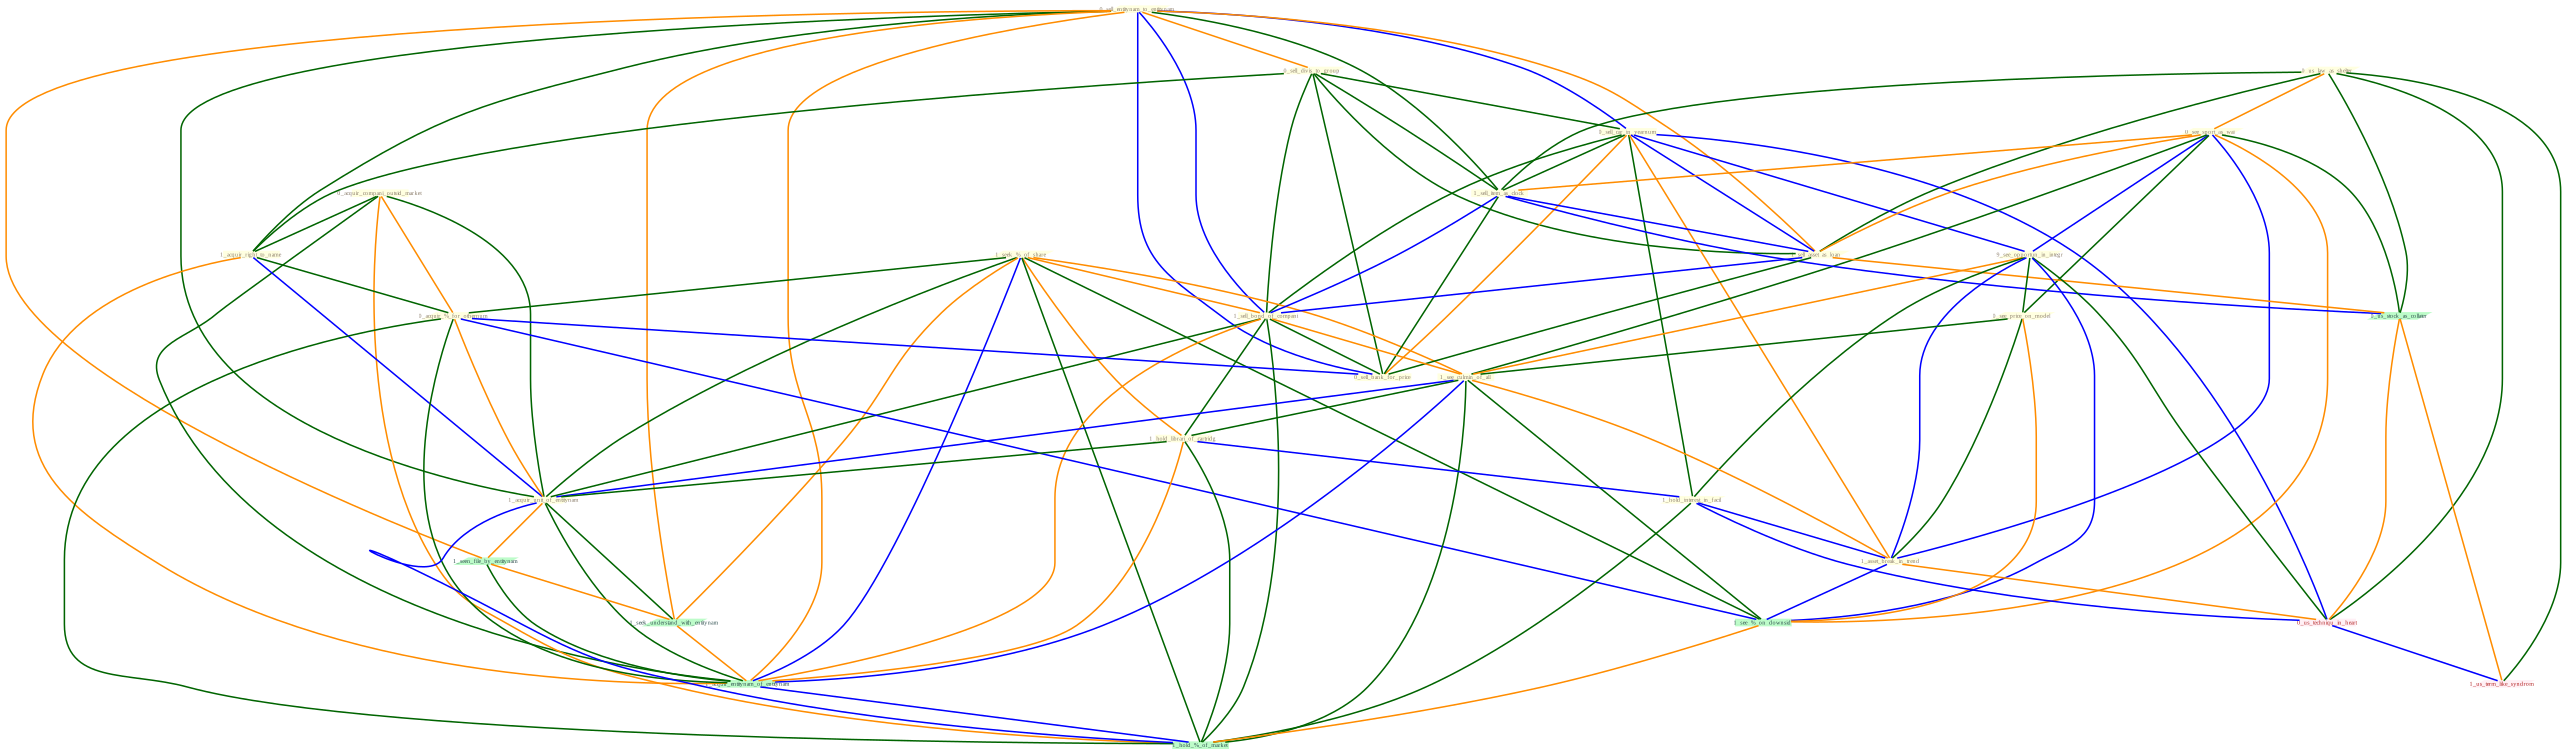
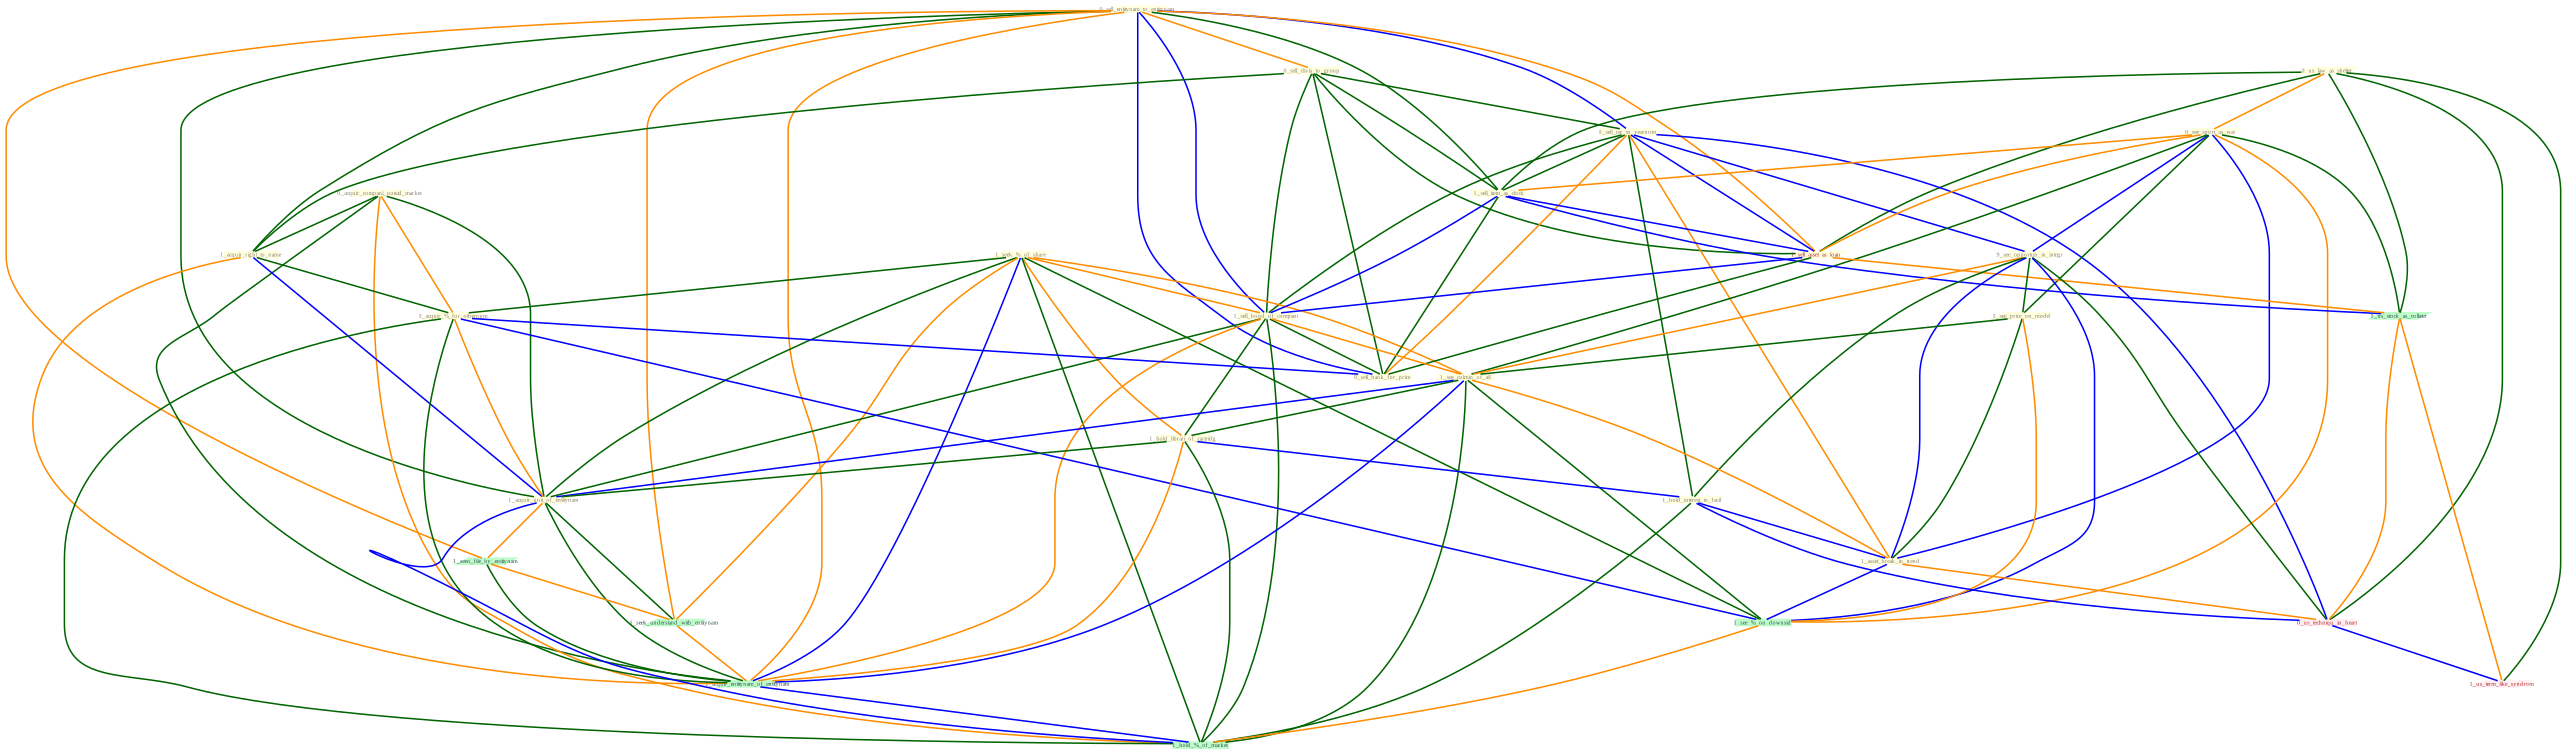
node "1_sell_asset_as_loan": fontcolor #8b7d6b -> #b22222
